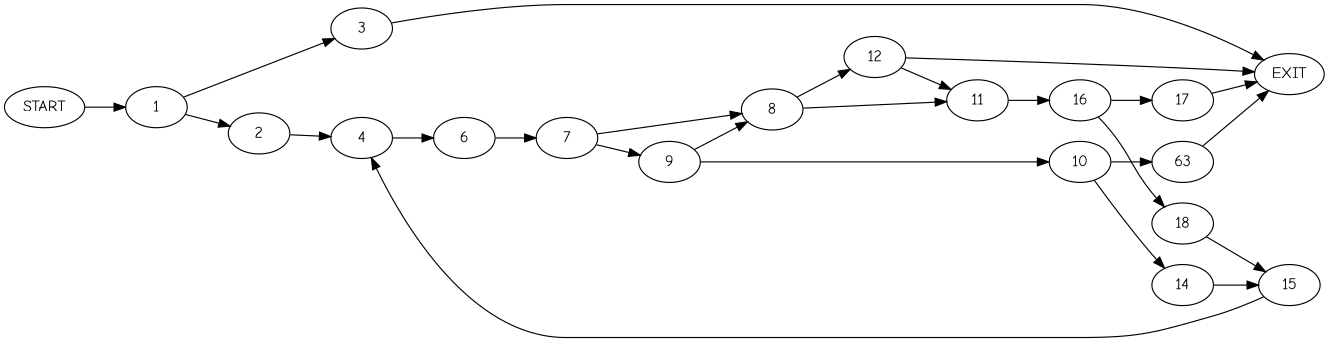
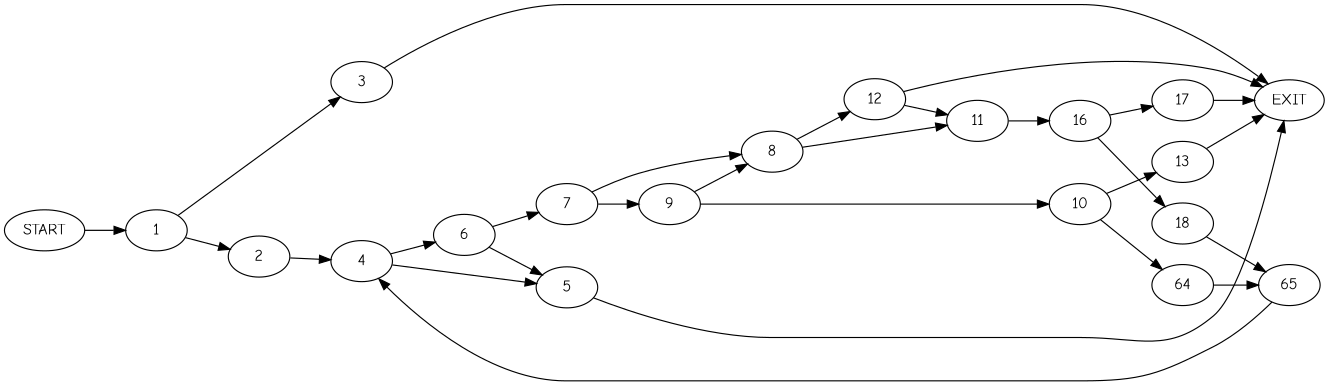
node "63": label "63" -> "13"
node "14": label "14" -> "64"
node "15": label "15" -> "65"
node "5": added
